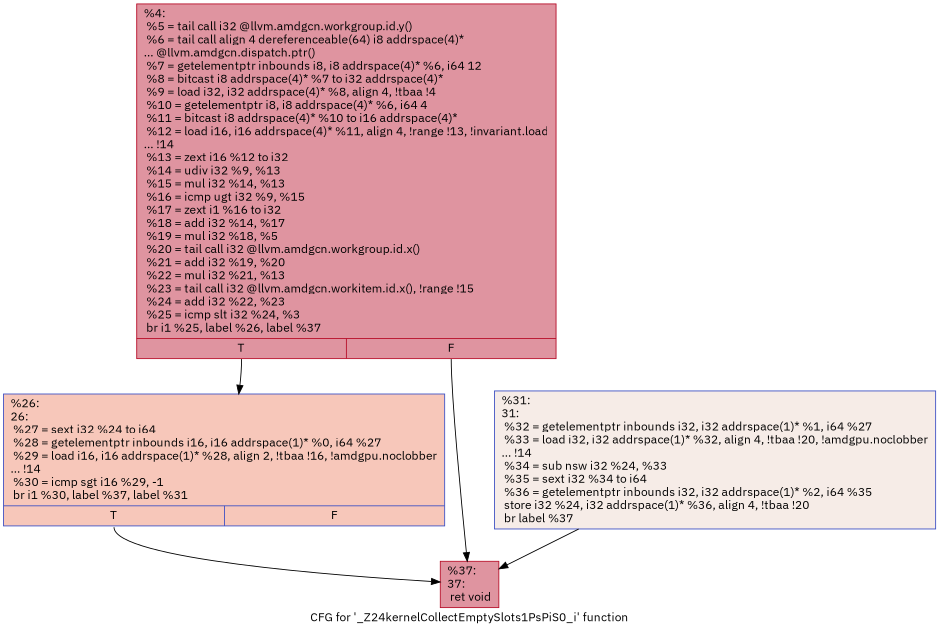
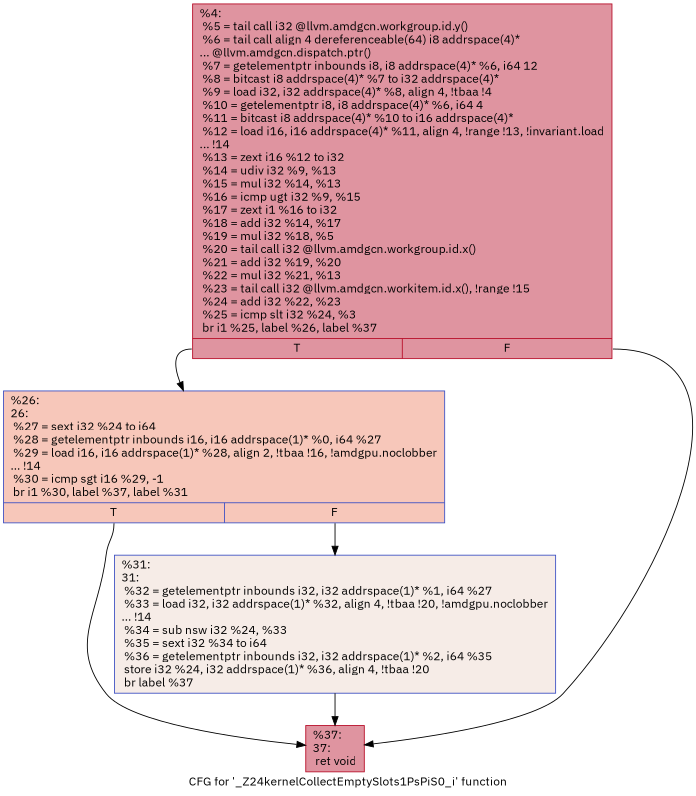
edge "%26:" -> "%31:": added
